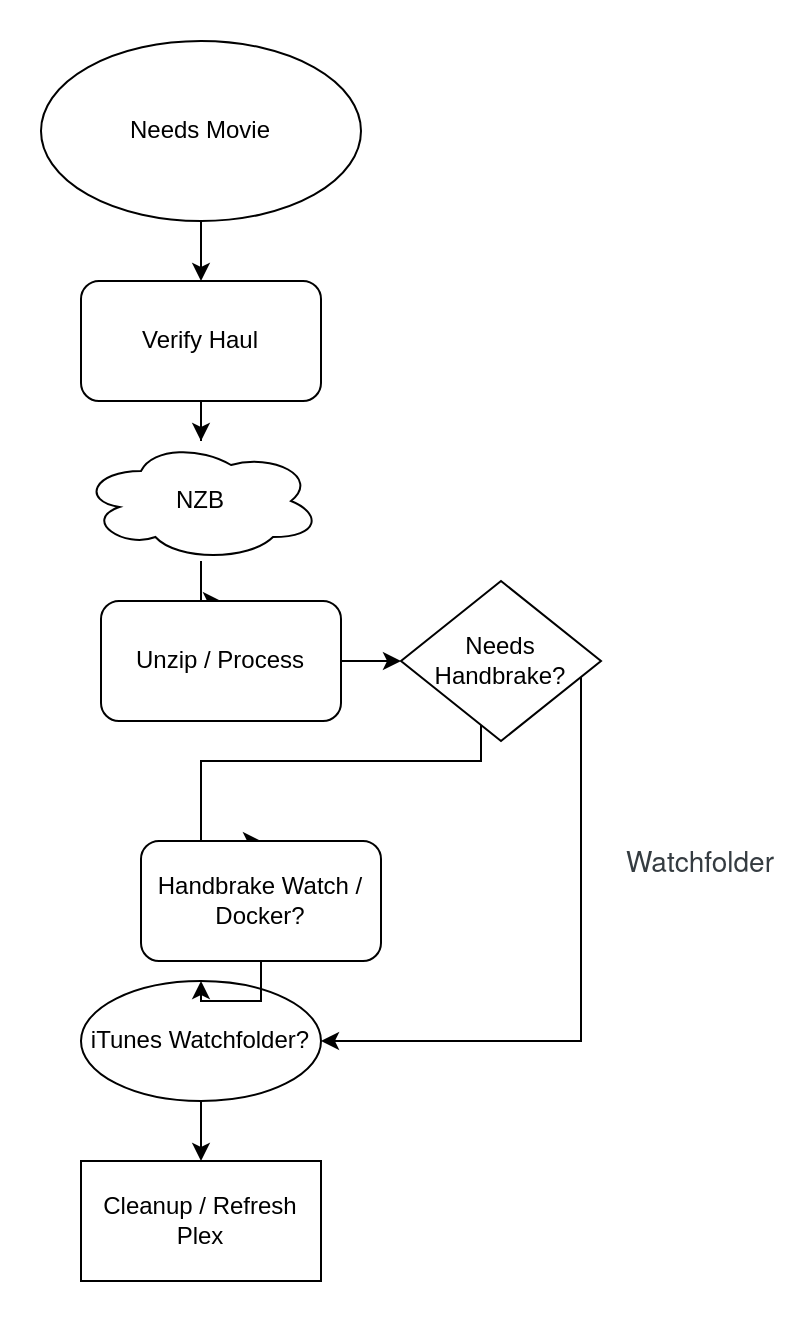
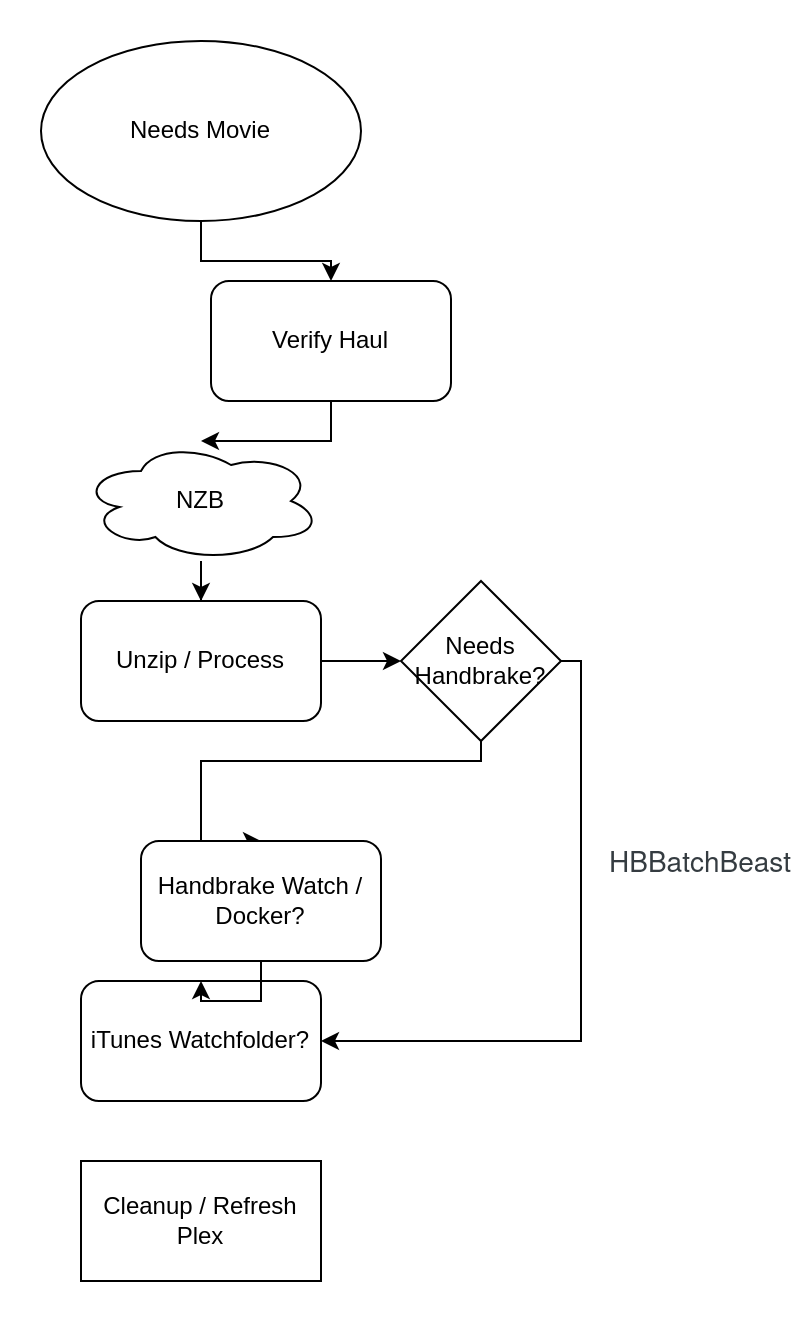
node "Verify Haul": moved (201, 341) -> (331, 341)
node "Unzip / Process": moved (221, 661) -> (201, 661)
node "Needs Handbrake?": size 200x160 -> 160x160
node "Watchfolder": label "Watchfolder" -> "HBBatchBeast"
node "iTunes Watchfolder?": shape ellipse -> rounded rectangle
edge "iTunes Watchfolder?" -> "Cleanup / Refresh Plex": removed
